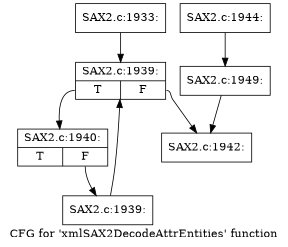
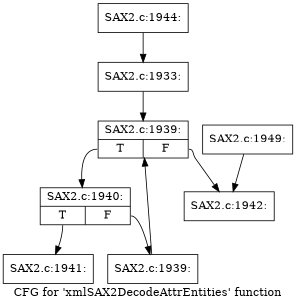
edge "SAX2.c:1944:" -> "SAX2.c:1949:": now "SAX2.c:1944:" -> "SAX2.c:1933:"
node "SAX2.c:1941:": added
